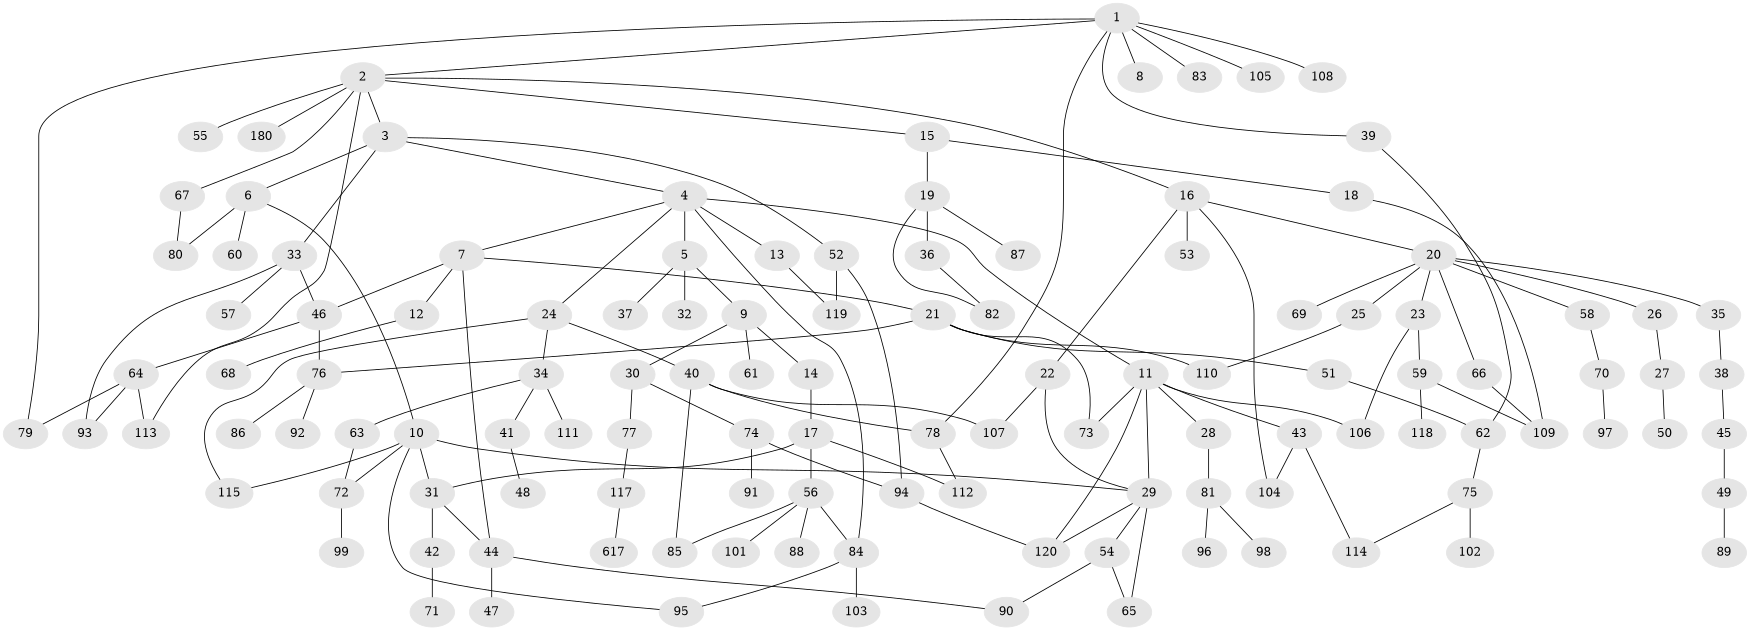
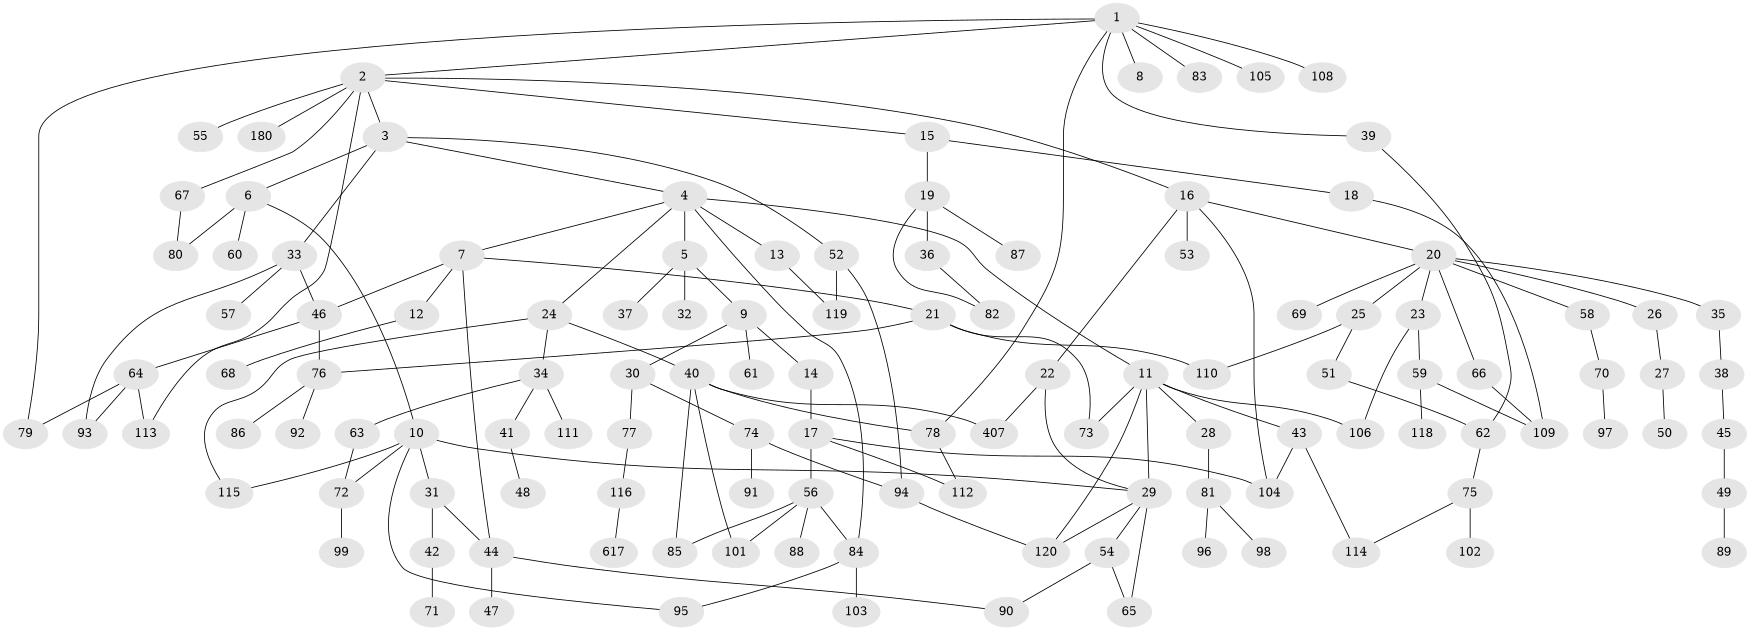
edge "21" -- "51": now "25" -- "51"
node "107": label "107" -> "407"
edge "40" -- "101": added
edge "17" -- "31": now "17" -- "104"
node "117": label "117" -> "116"
